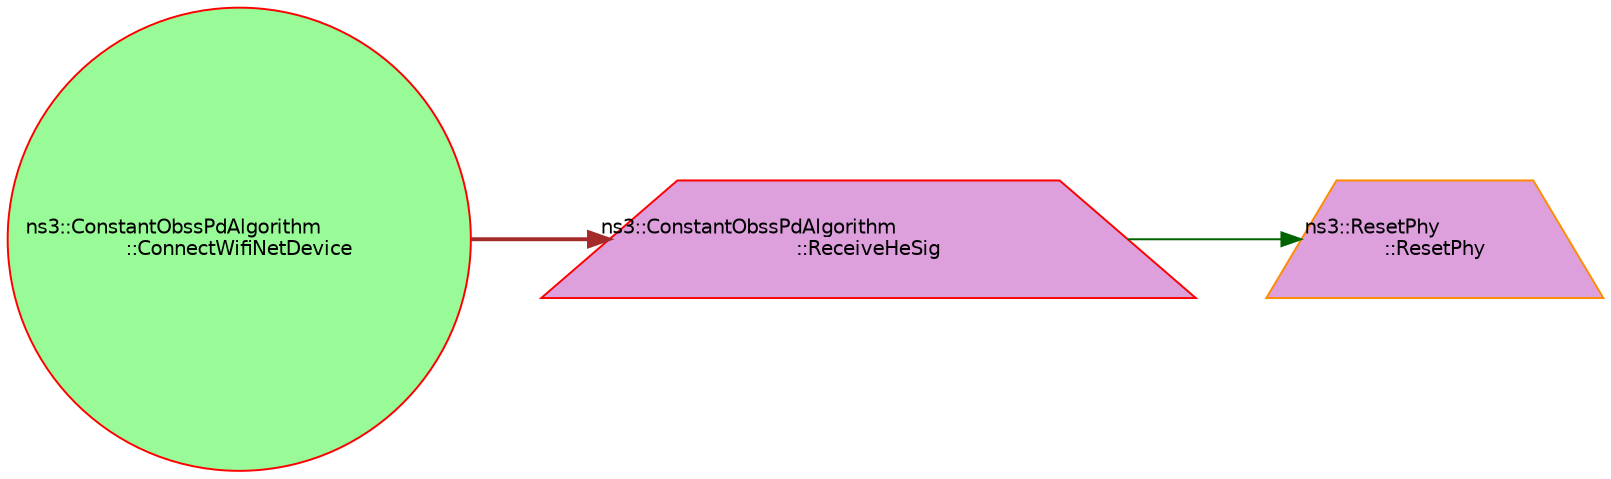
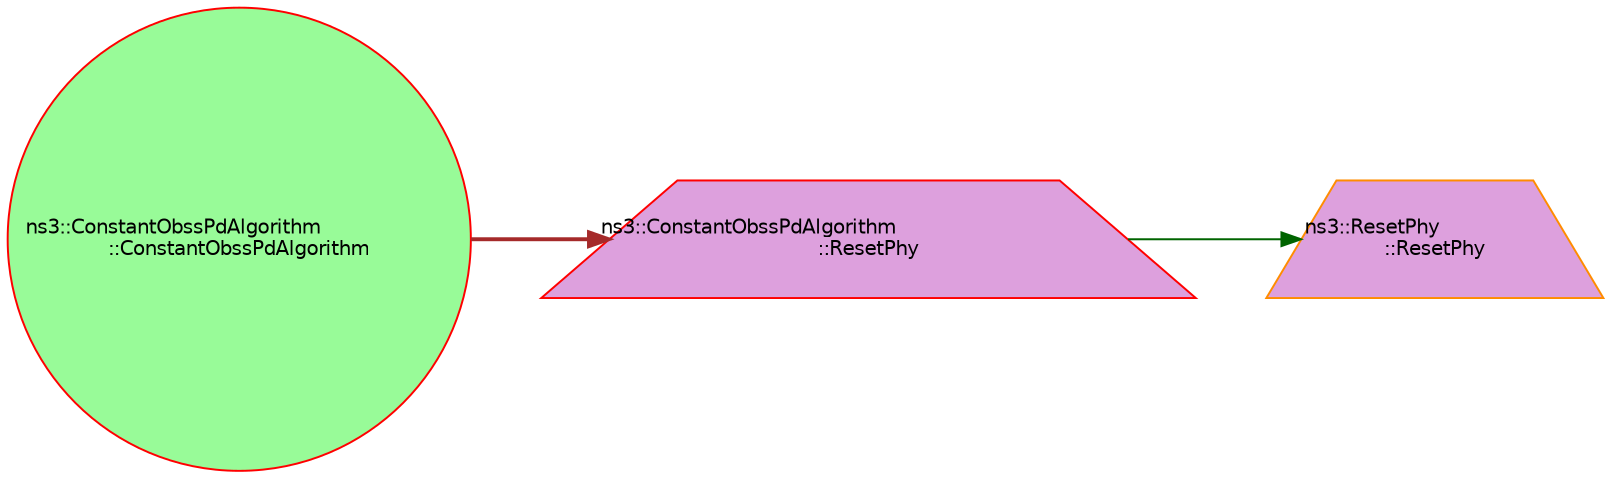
node "ns3::ConstantObssPdAlgorithm ::ConnectWifiNetDevice": label "ns3::ConstantObssPdAlgorithm ::ConnectWifiNetDevice" -> "ns3::ConstantObssPdAlgorithm ::ConstantObssPdAlgorithm"
node "ns3::ConstantObssPdAlgorithm ::ReceiveHeSig": label "ns3::ConstantObssPdAlgorithm ::ReceiveHeSig" -> "ns3::ConstantObssPdAlgorithm ::ResetPhy"
